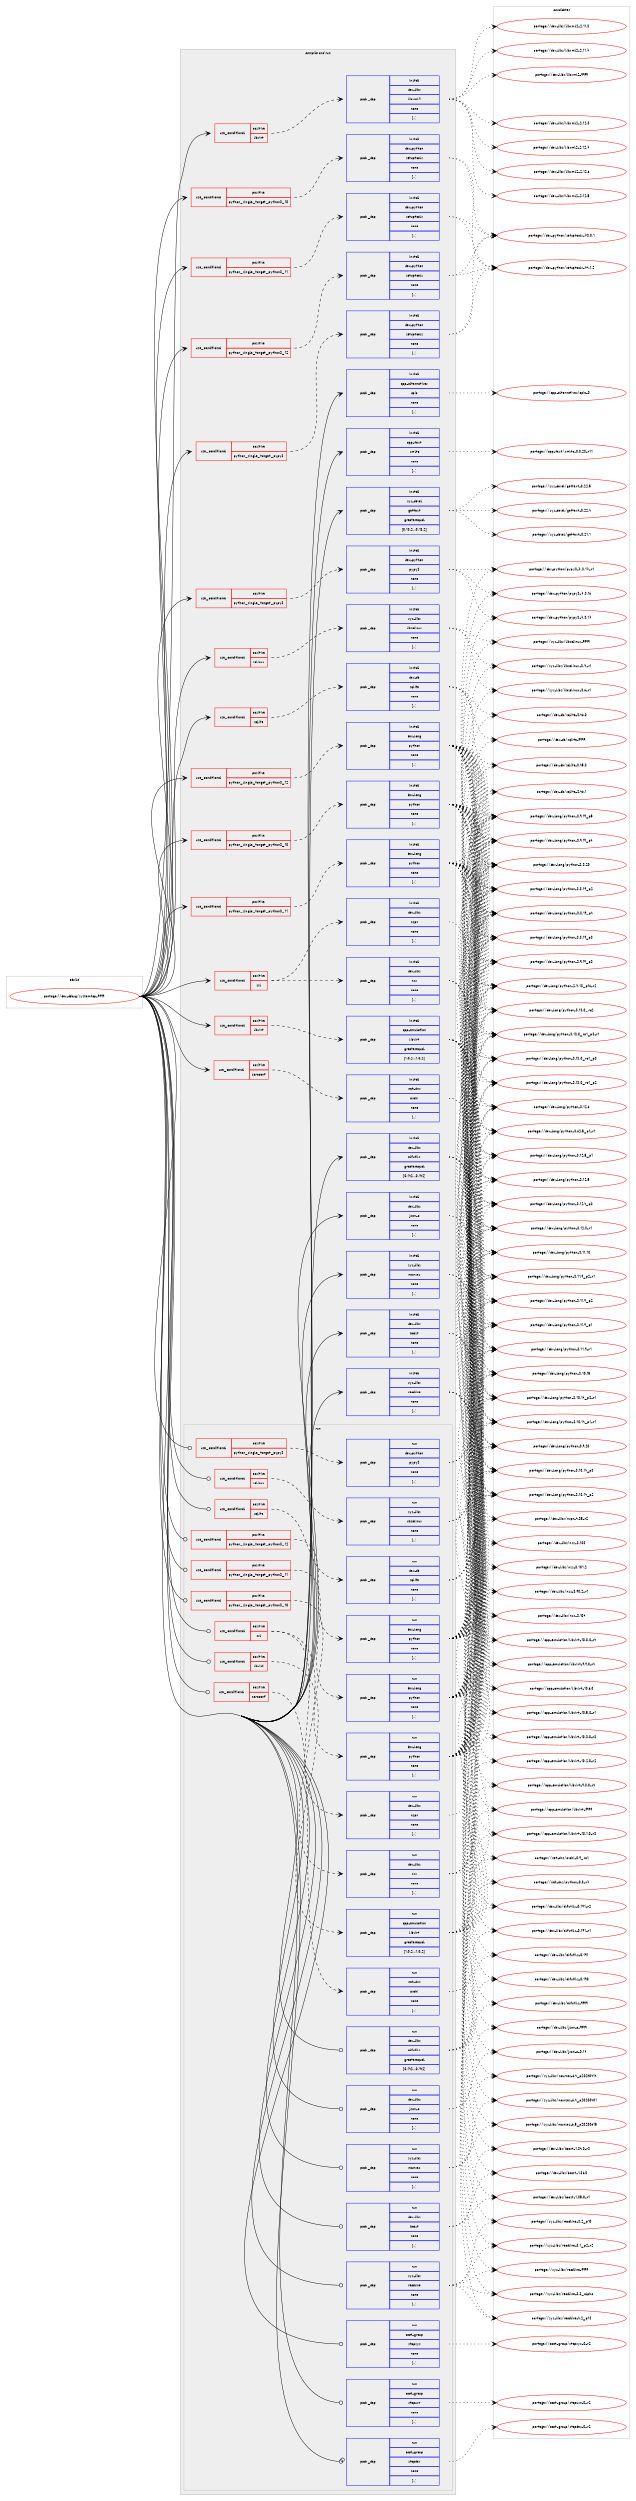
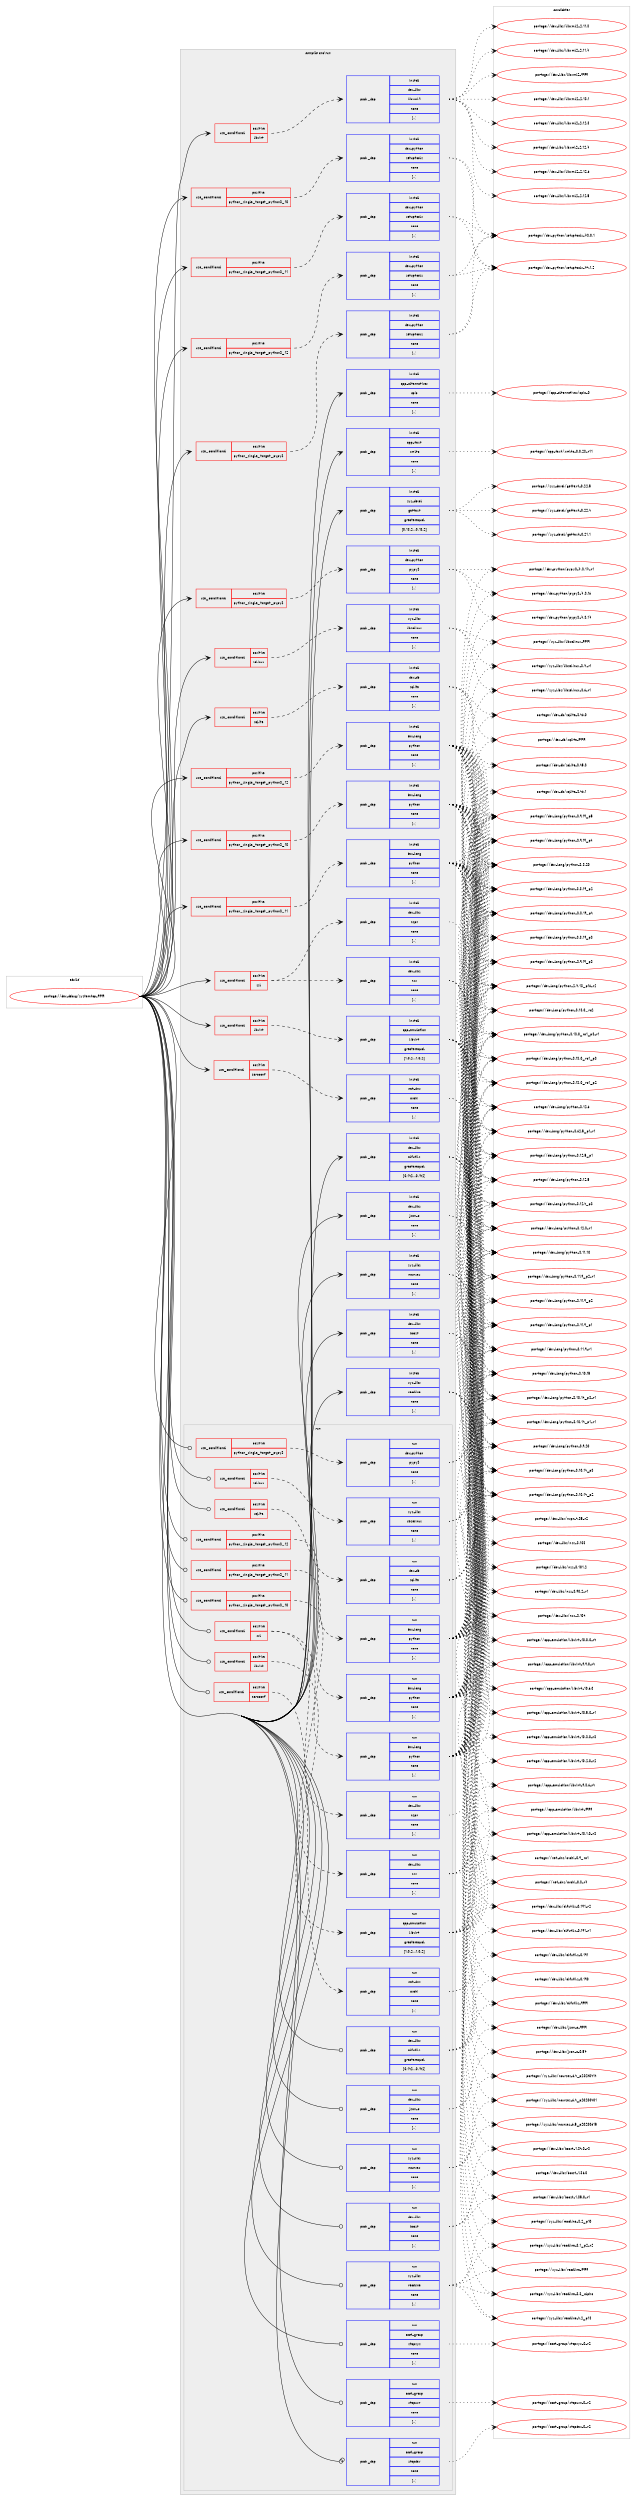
node "portage://dev-libs/libxml2-2.13.1": added
node "portage://app-emulation/libvirt-9.8.0-r4": label "portage://app-emulation/libvirt-9.8.0-r4" -> "portage://app-emulation/libvirt-9.8.6-r4"
node "portage://net-dns/python-0.8-r7": label "portage://net-dns/python-0.8-r7" -> "portage://net-dns/avahi-0.8-r7"
node "portage://dev-libs/json-c-0.17": label "portage://dev-libs/json-c-0.17" -> "portage://dev-libs/json-c-0.57"
